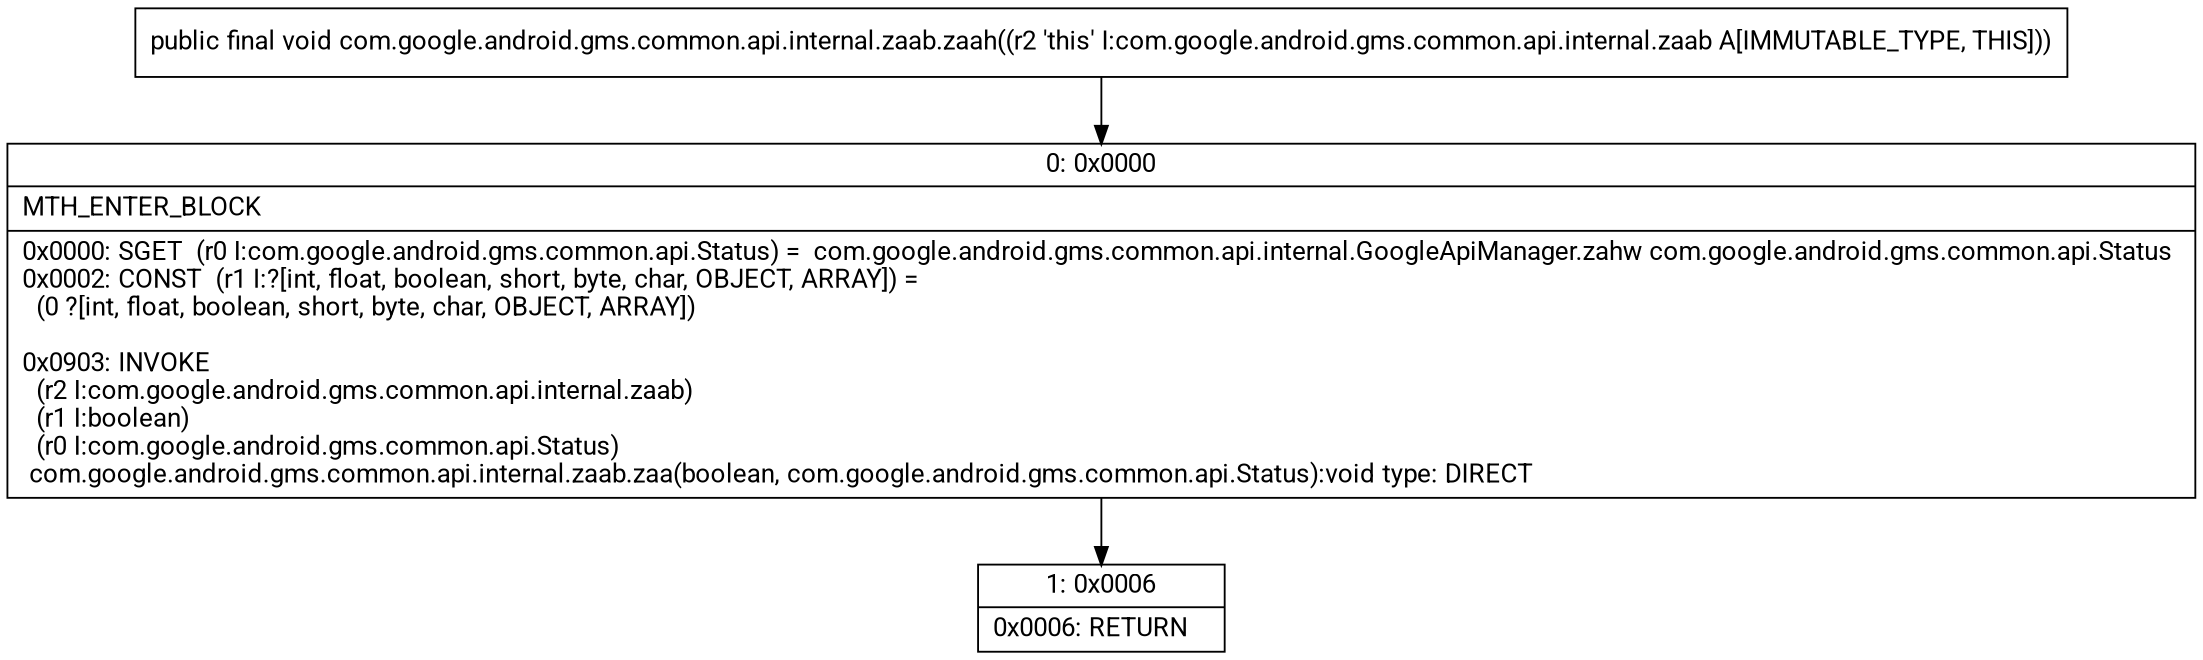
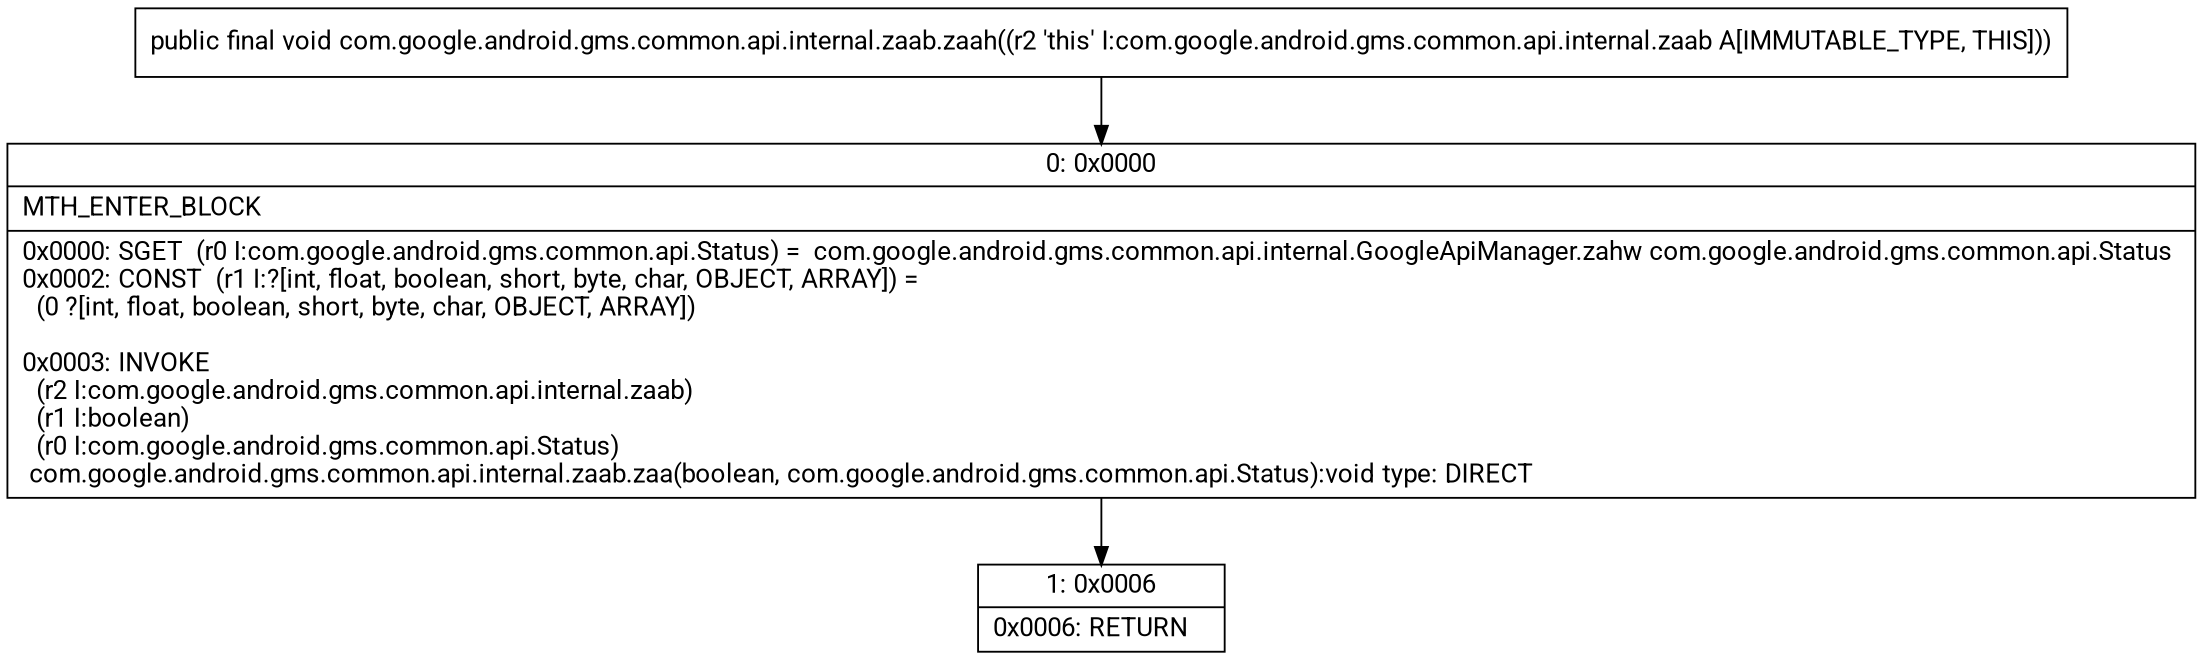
node "0: 0x0000": text "0x0903: INVOKE" -> "0x0003: INVOKE"
